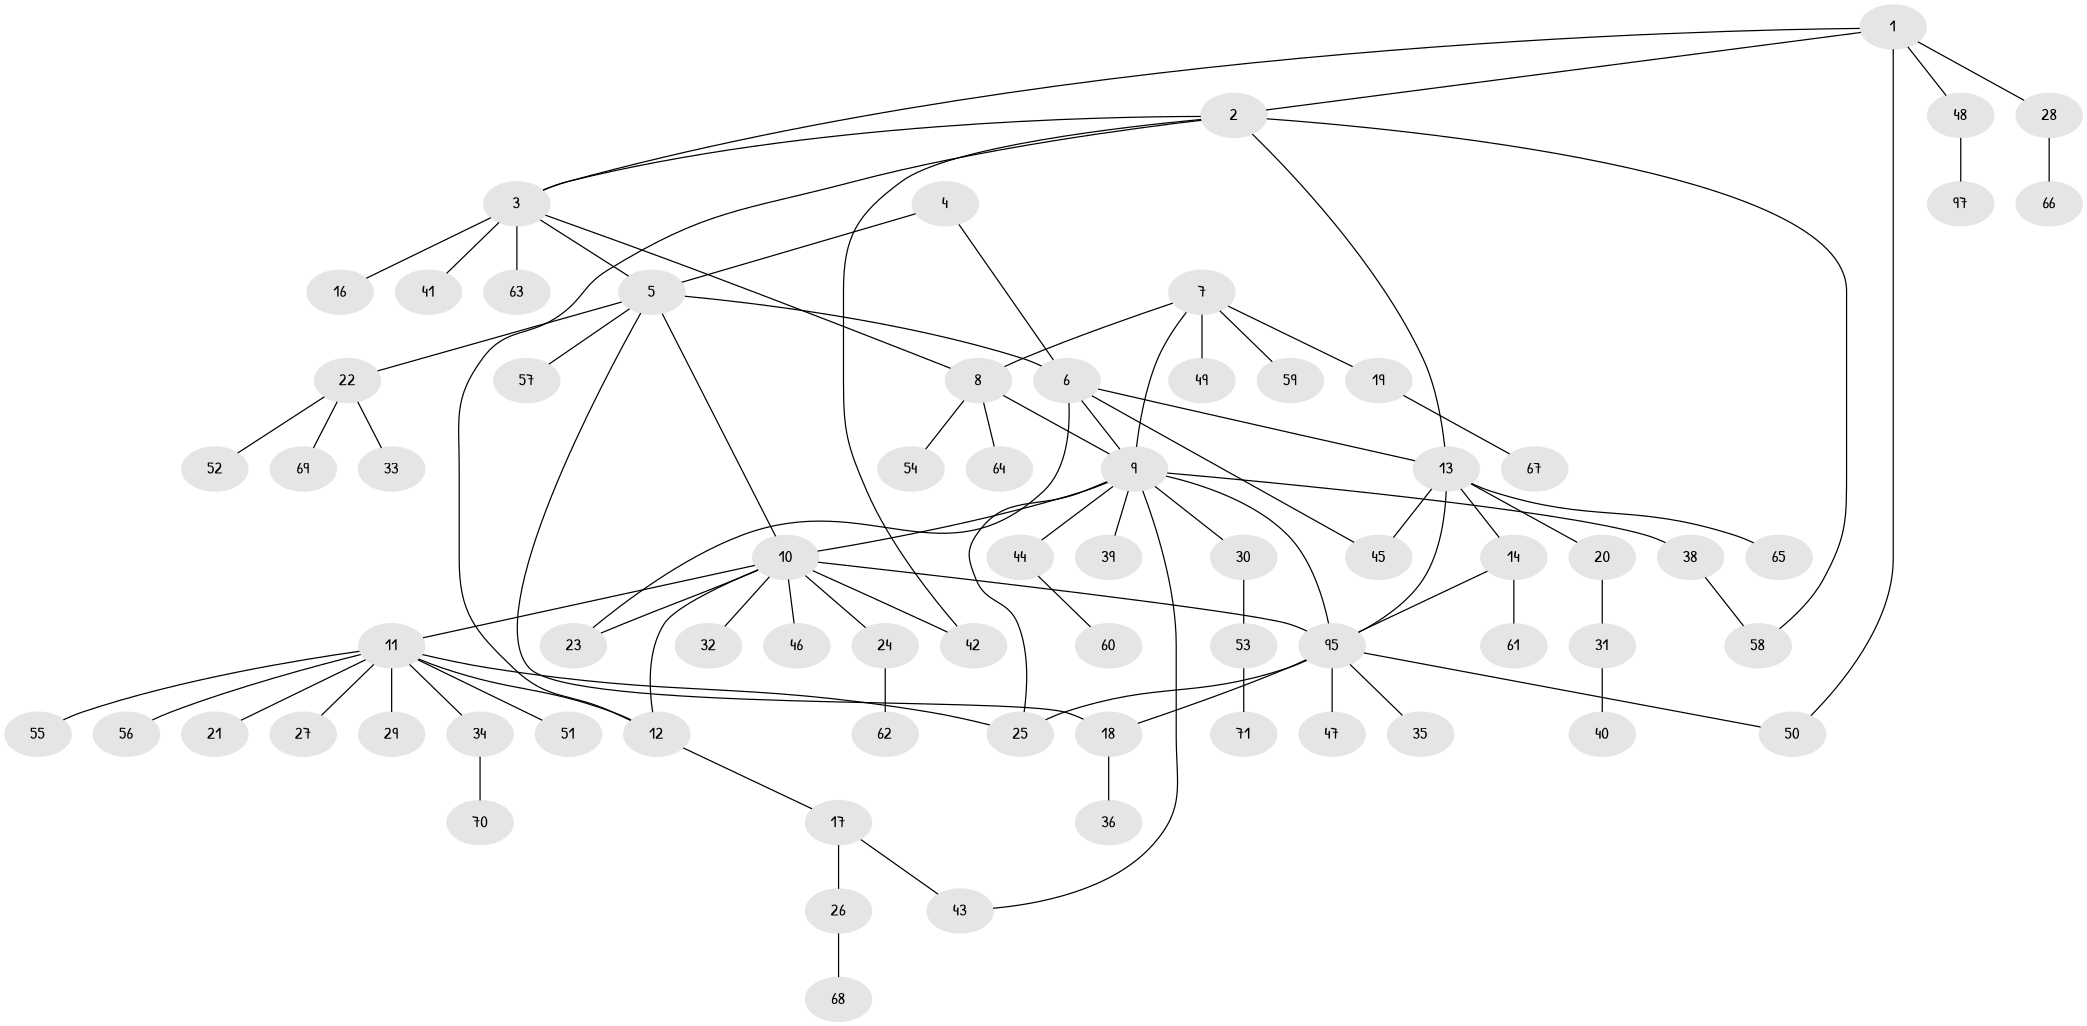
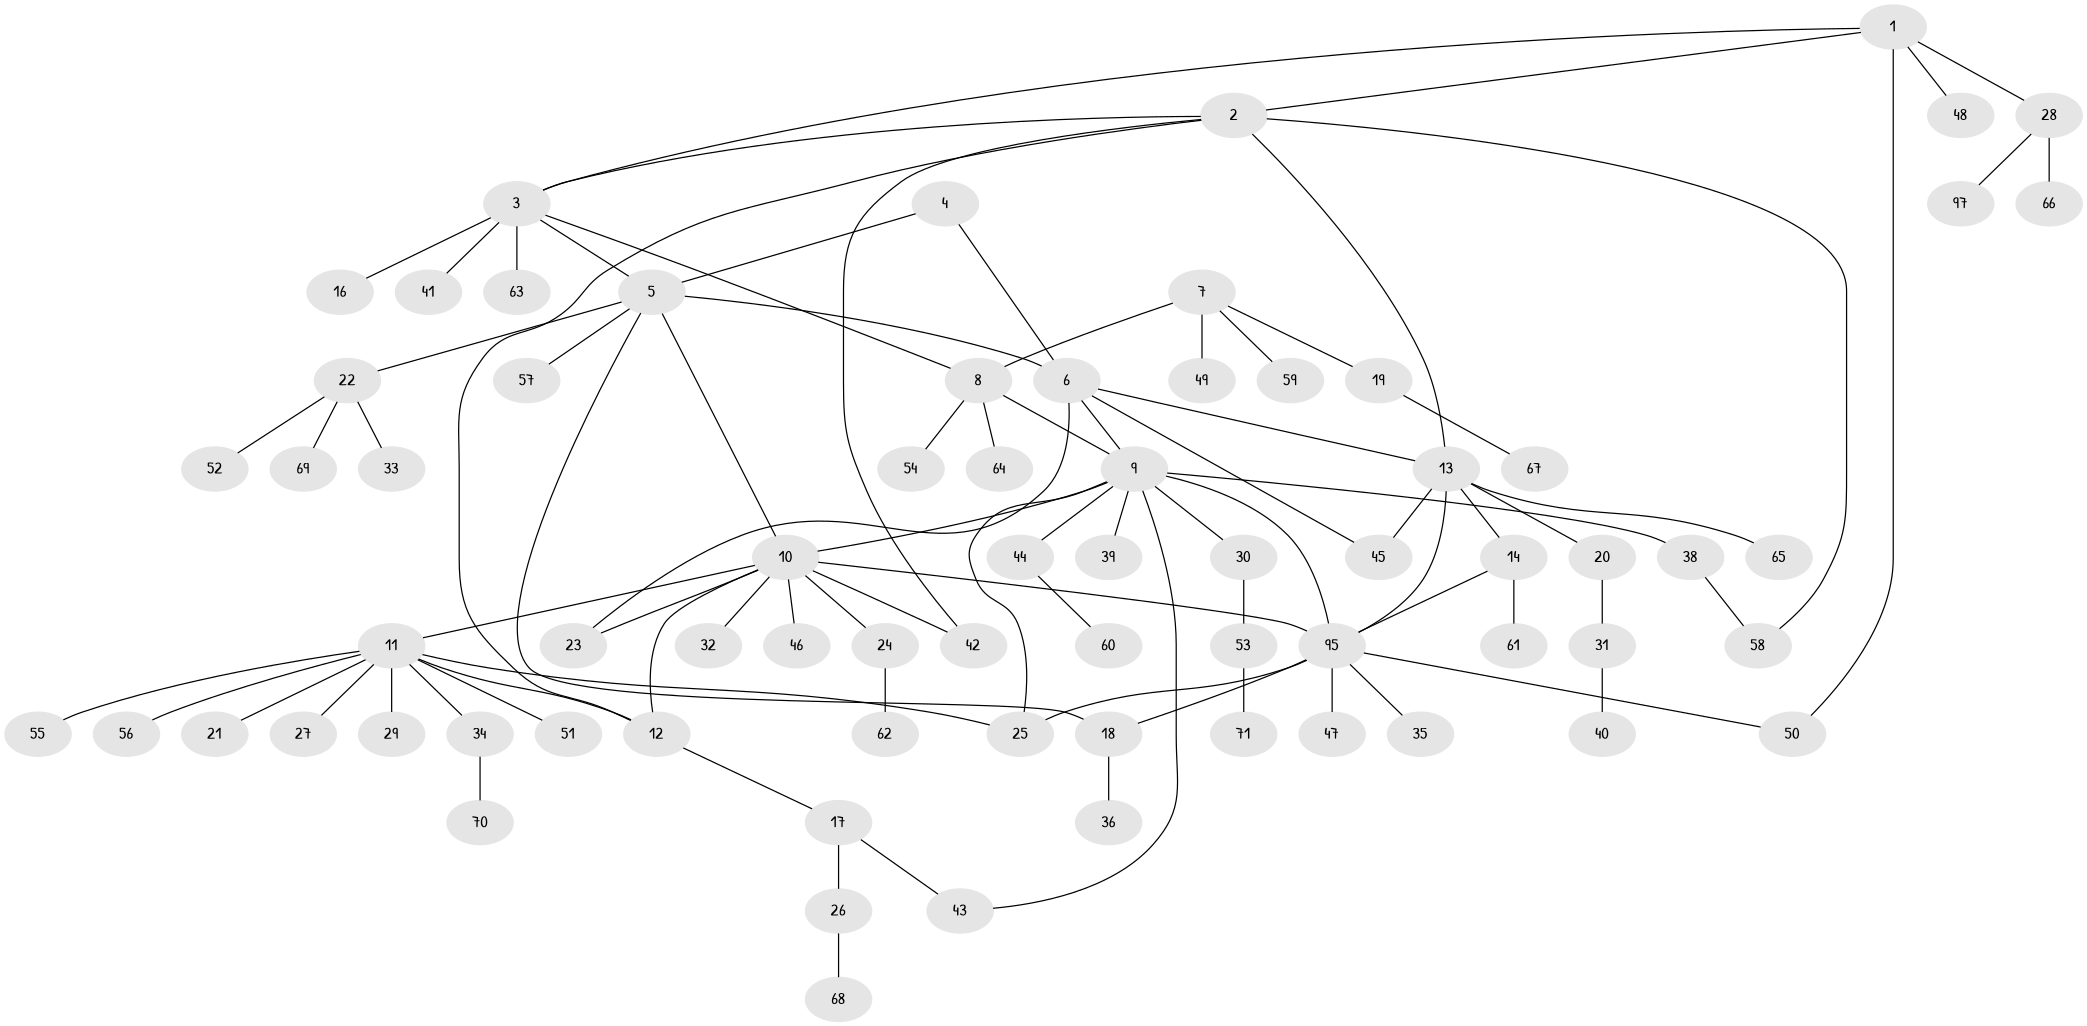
edge "48" -- "97": now "28" -- "97"
edge "7" -- "9": removed
